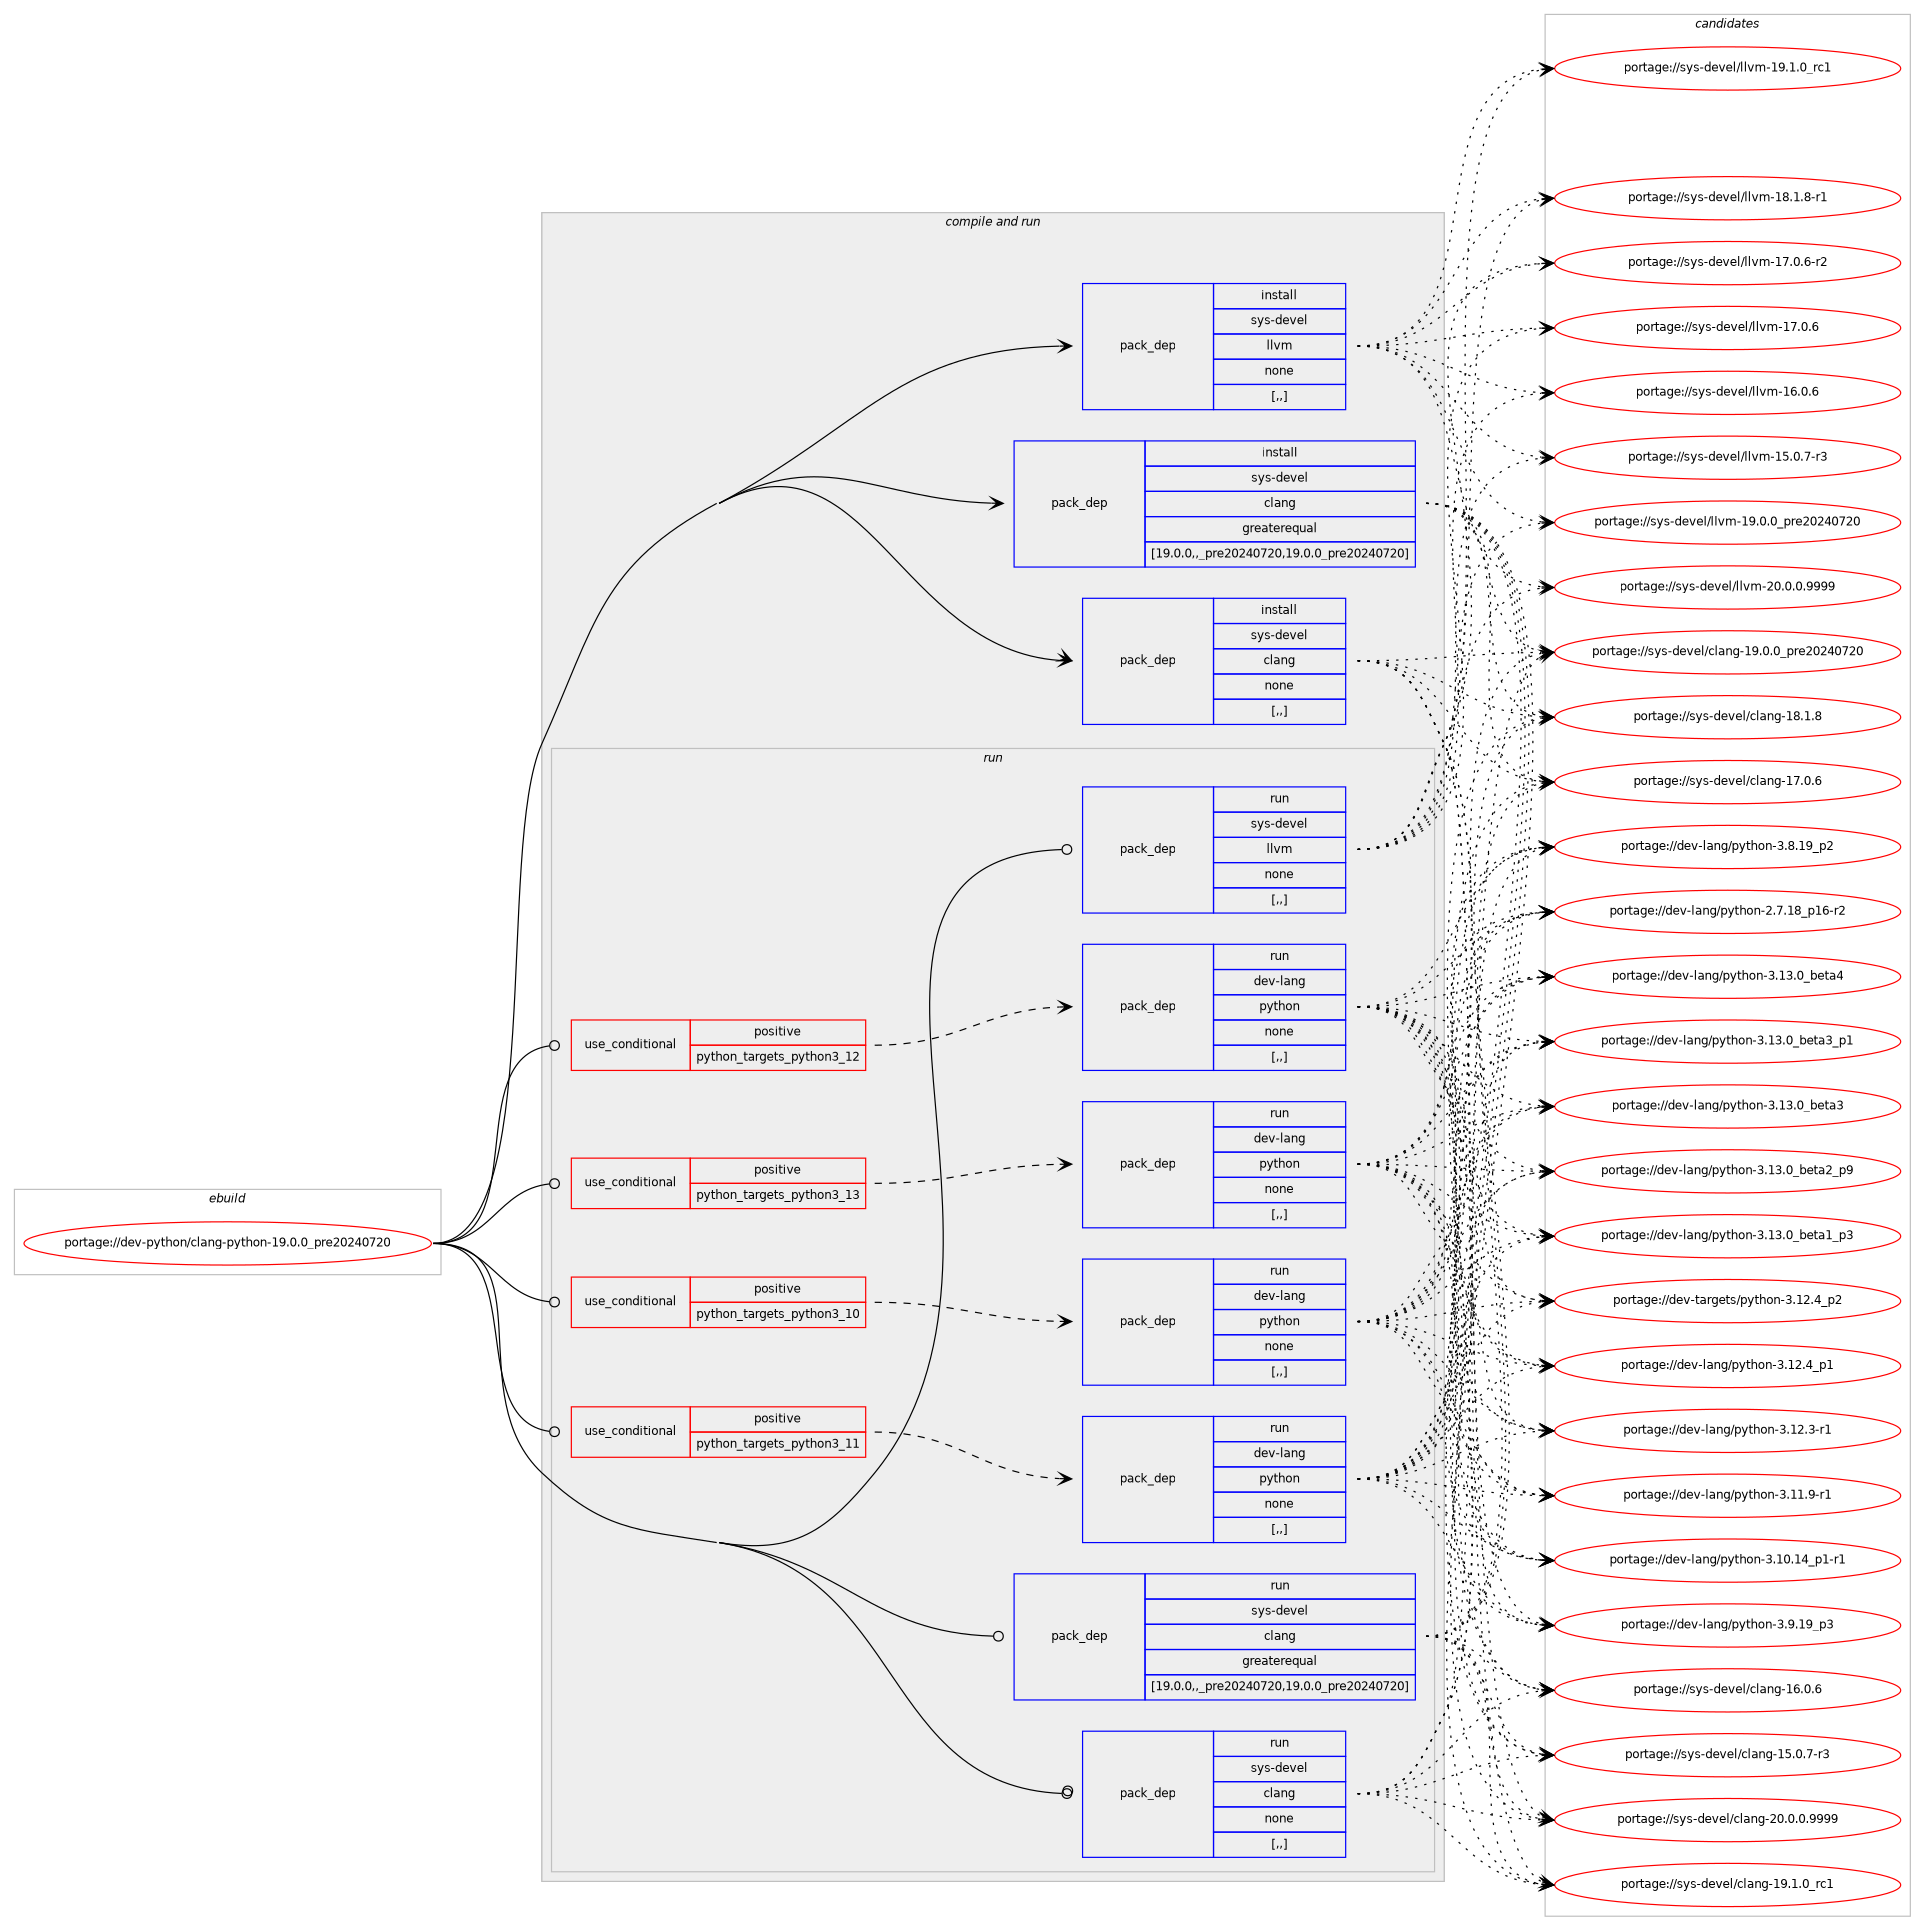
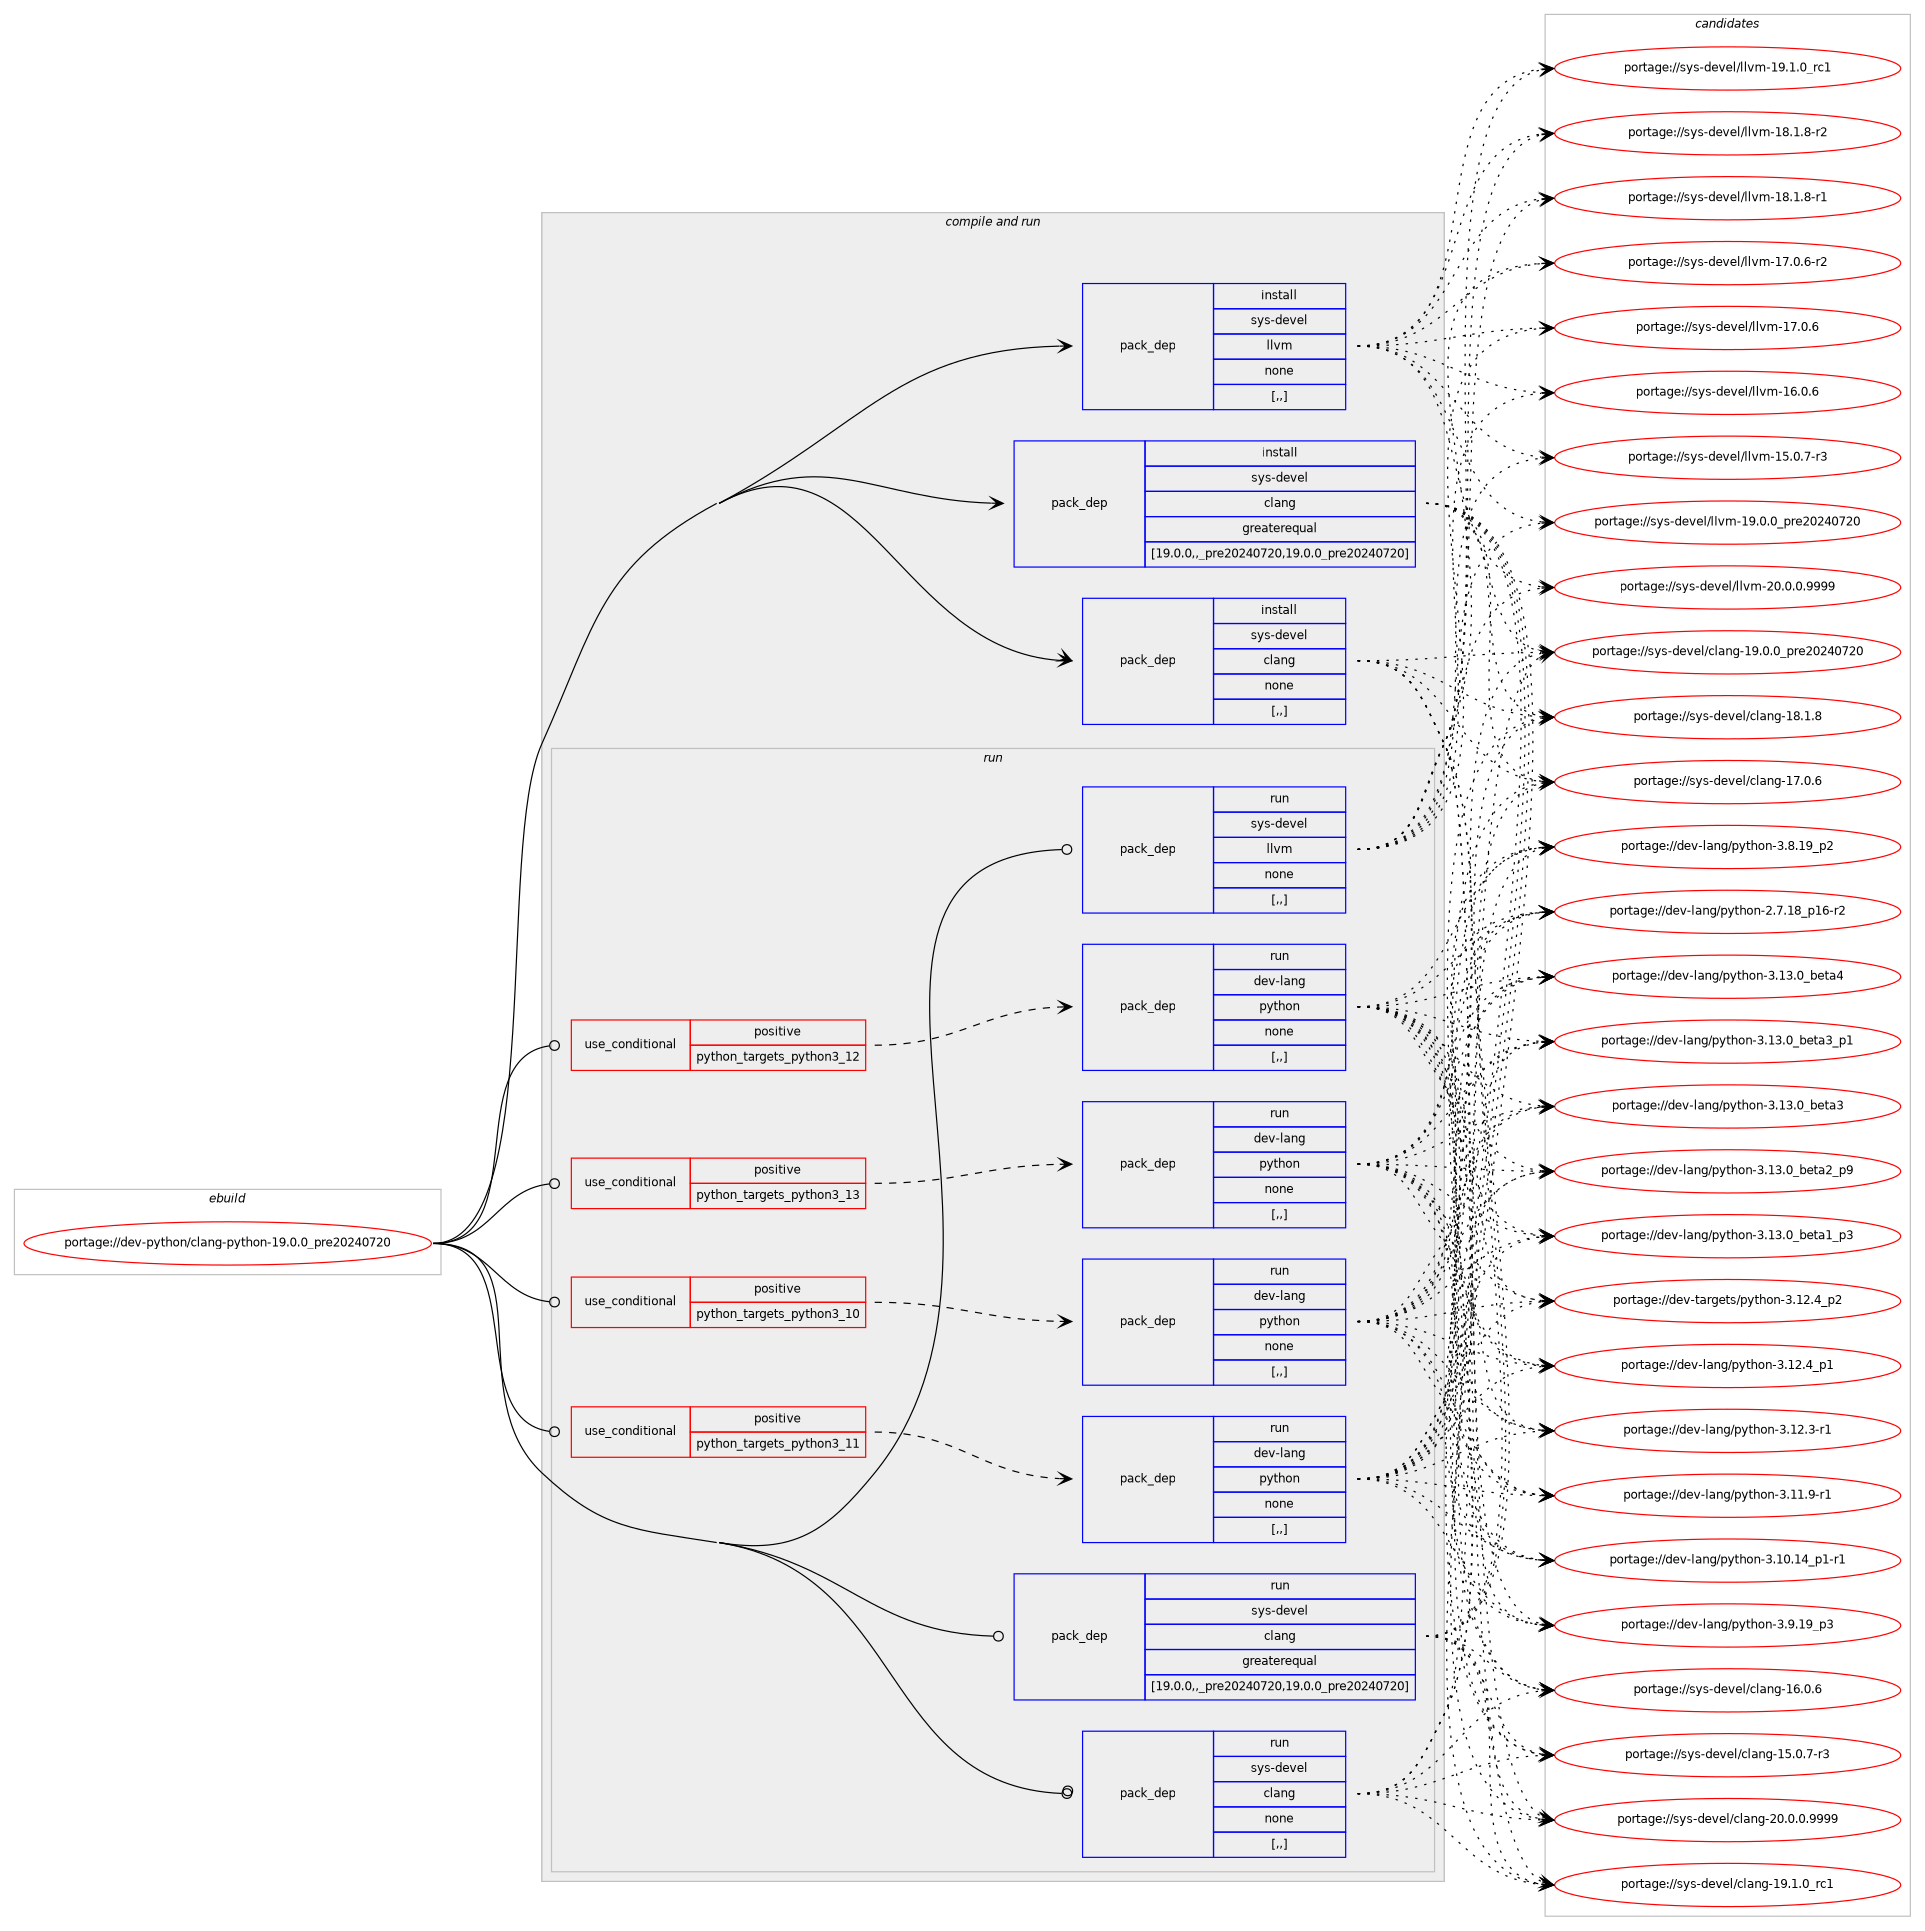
node "portage://sys-devel/llvm-18.1.8-r2": added
